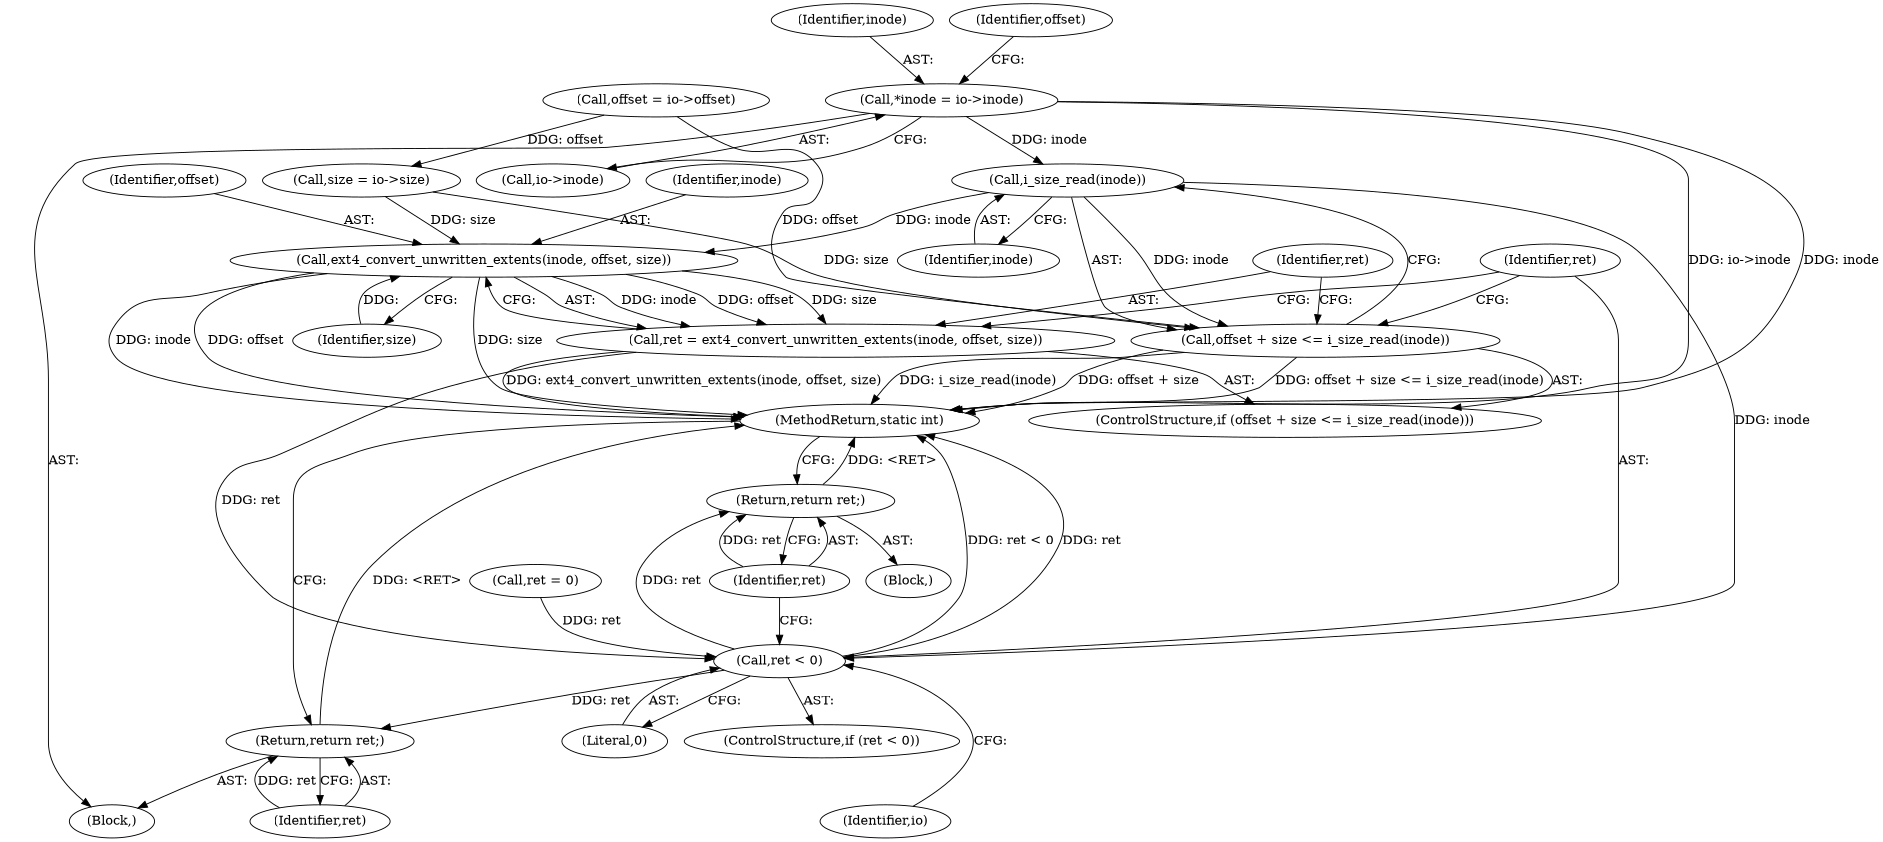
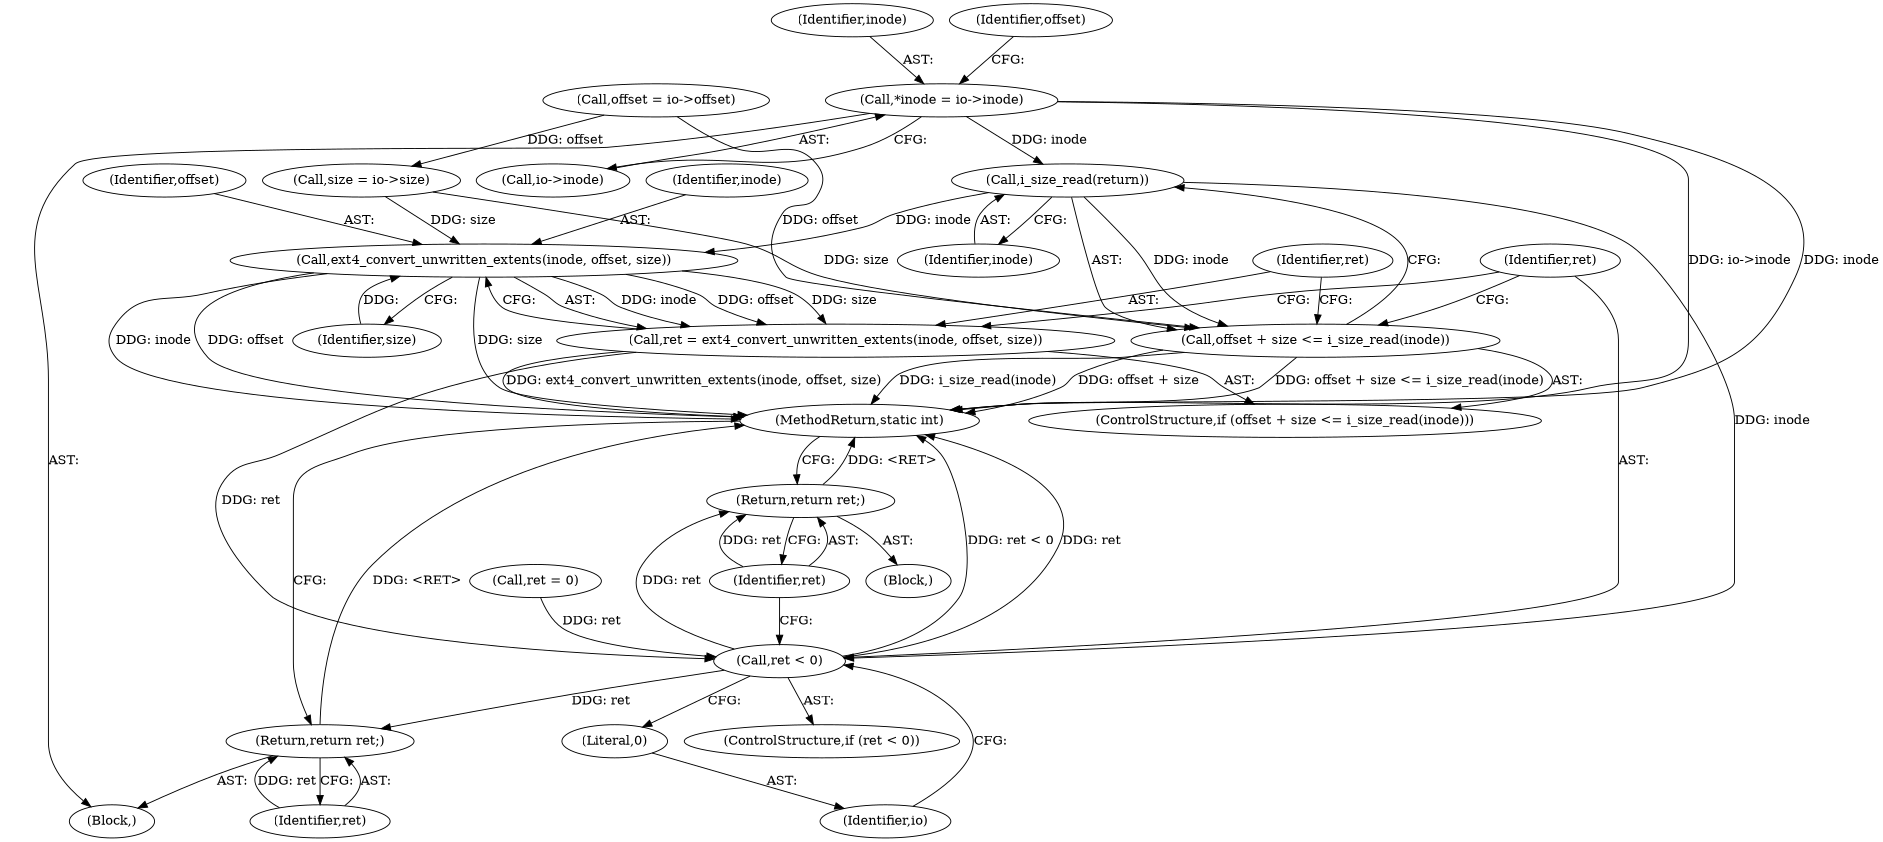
node "(Call,i_size_read(inode))": label "(Call,i_size_read(inode))" -> "(Call,i_size_read(return))"
edge "(Literal,0)" -> "(Call,ret < 0)": now "(Literal,0)" -> "(Identifier,io)"
